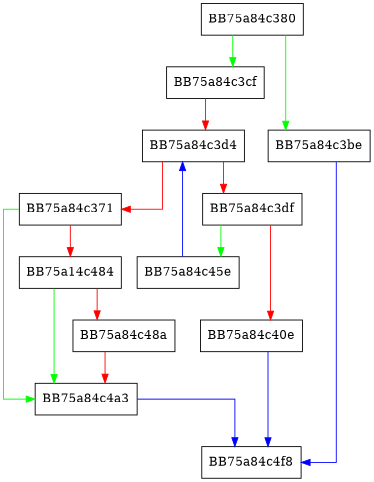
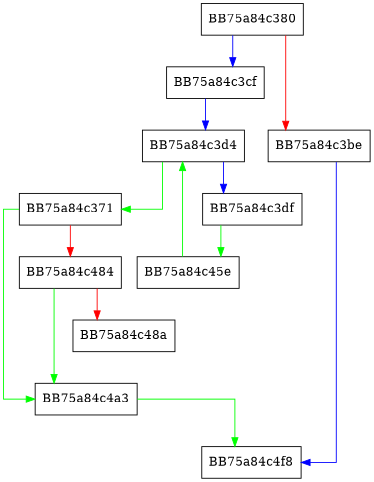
edge "BB75a84c380" -> "BB75a84c3cf": color green -> blue
edge "BB75a84c380" -> "BB75a84c3be": color green -> red
edge "BB75a84c3cf" -> "BB75a84c3d4": color red -> blue
edge "BB75a84c3d4" -> "BB75a84c3df": color red -> blue
edge "BB75a84c3d4" -> "BB75a84c371": color red -> green
edge "BB75a84c45e" -> "BB75a84c3d4": color blue -> green
node "BB75a14c484": label "BB75a14c484" -> "BB75a84c484"
node "BB75a84c40e": removed
edge "BB75a84c48a" -> "BB75a84c4a3": removed
edge "BB75a84c4a3" -> "BB75a84c4f8": color blue -> green
